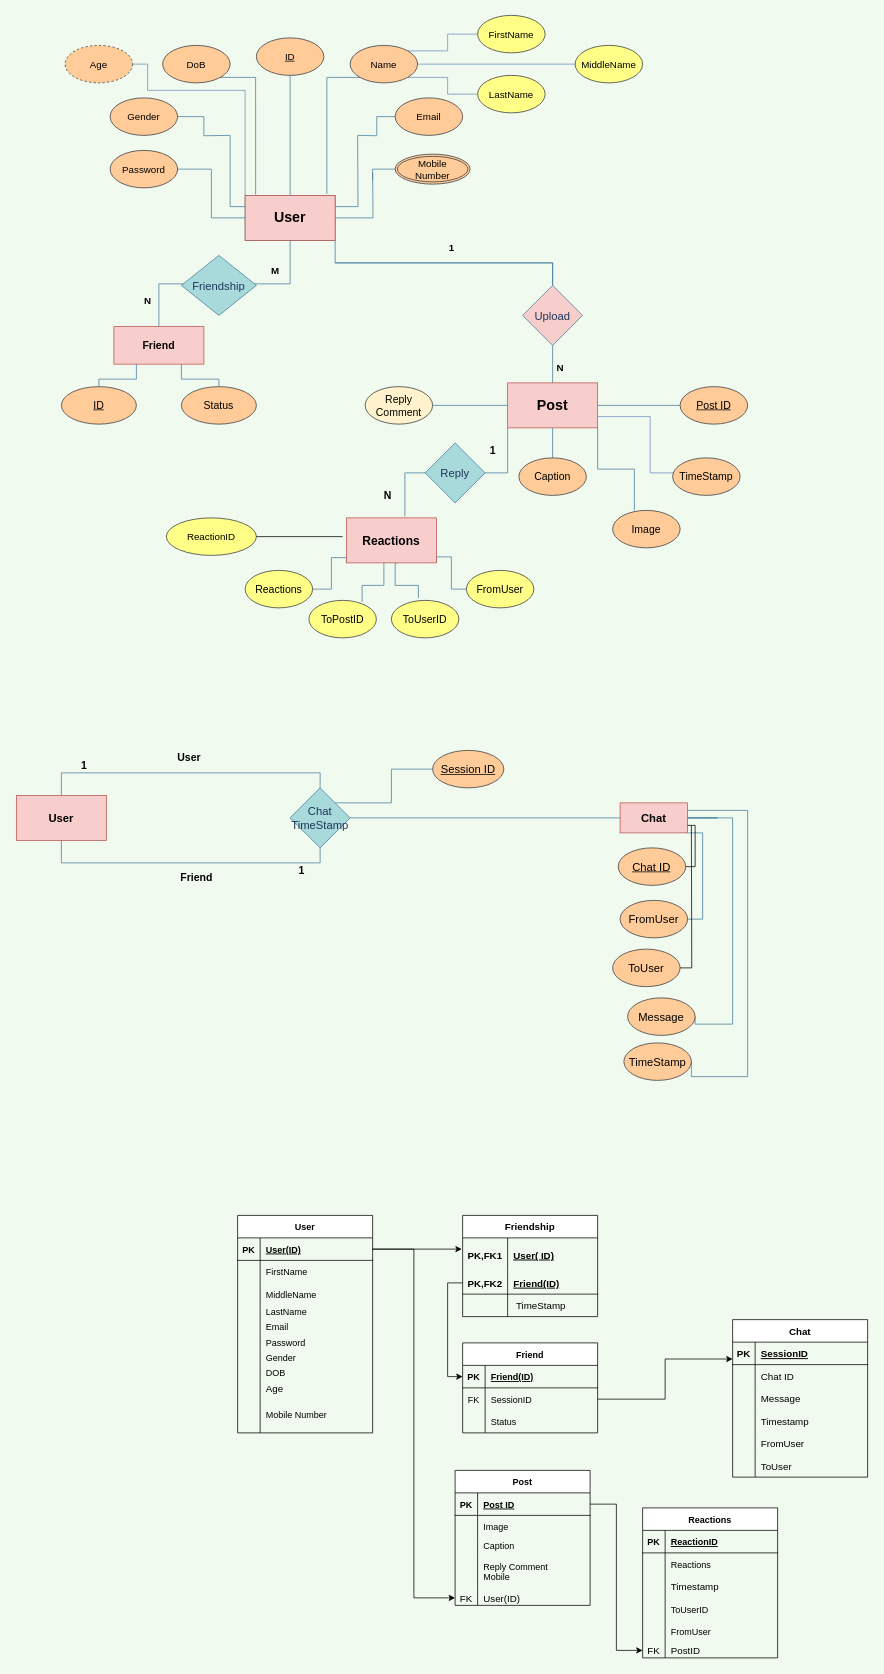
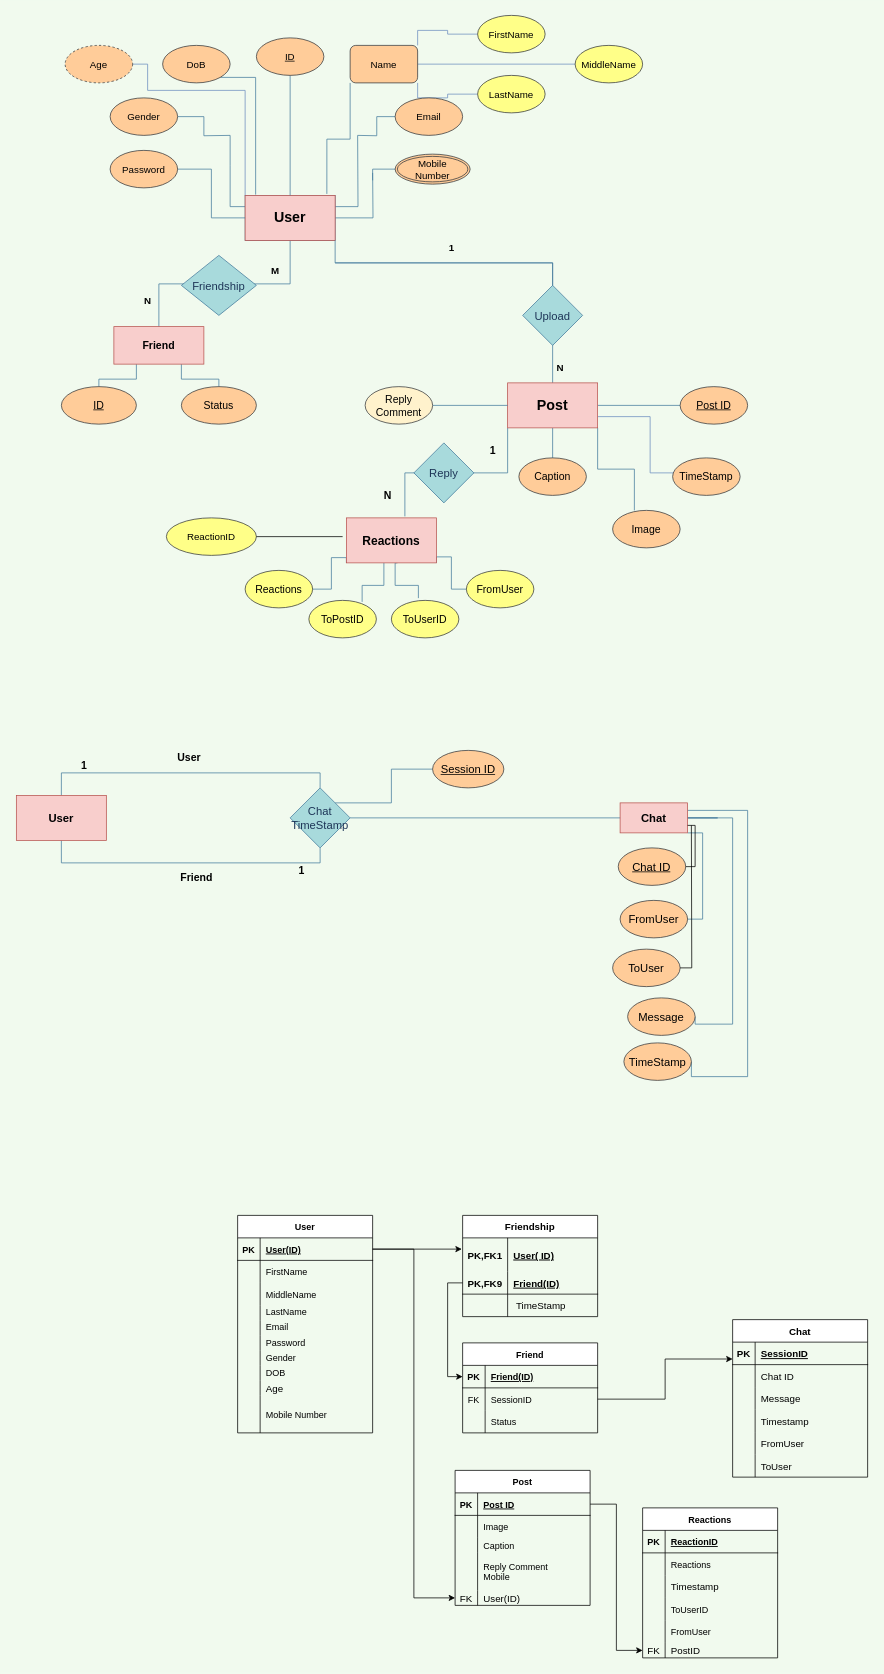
node "Name": shape ellipse -> rounded rectangle
node "Upload": fillcolor #f8cecc -> #a8dadc
node "Reply": moved (455, 473) -> (444, 473)
node "PK,FK2": label "PK,FK2" -> "PK,FK9"
